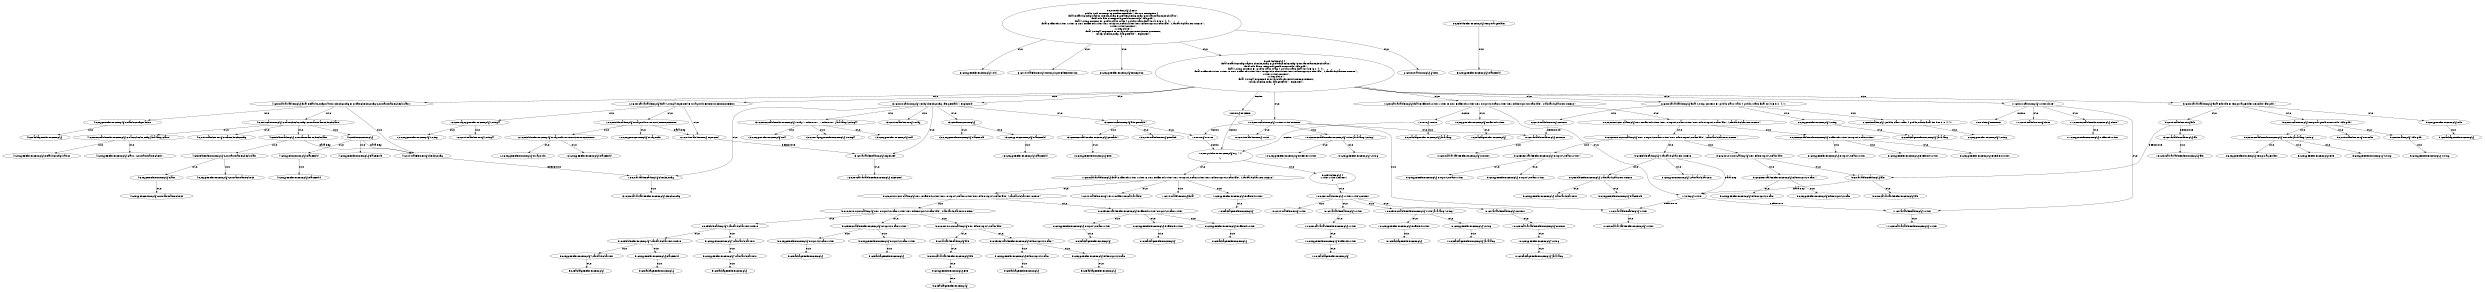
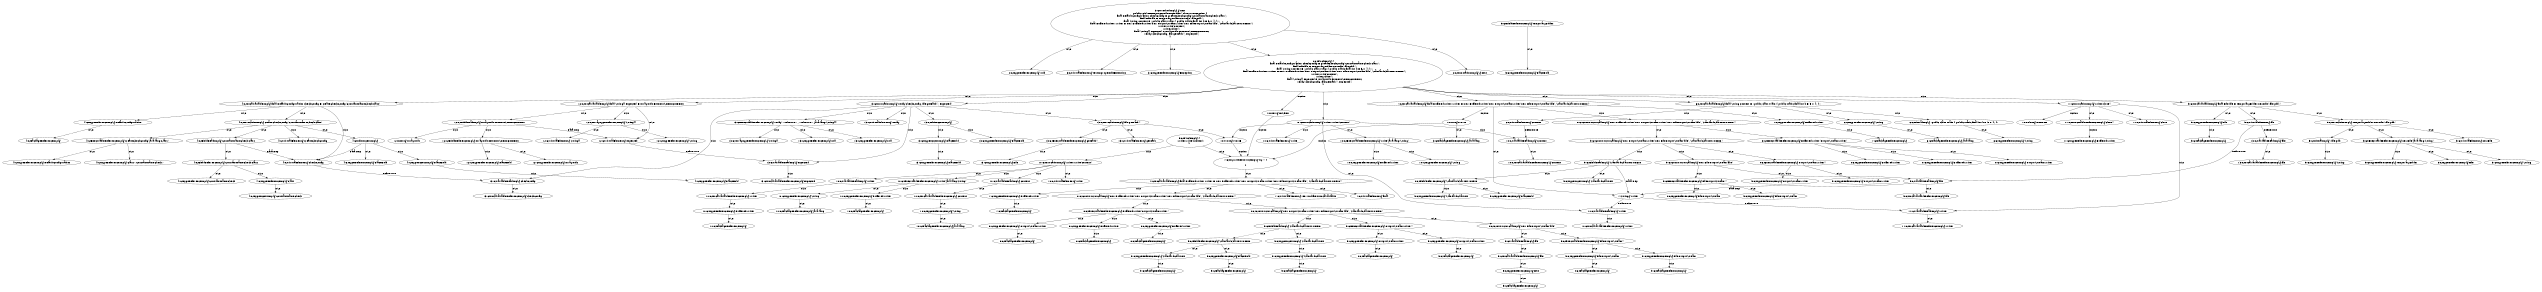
edge "11:CtExecutableReferenceImpl@close()" -> "11:CtTypeReferenceImpl@BufferedWriter": label "AST" -> "Action"
node "12:CtTypeAccessImpl@ArrayUtils": label "12:CtTypeAccessImpl@ArrayUtils" -> "12:Insert@ArrayUtils"
edge "7:CtTryWithResourceImpl@try () { }" -> "9:CtBlockImpl@{ writer.write(content); }": reversed
